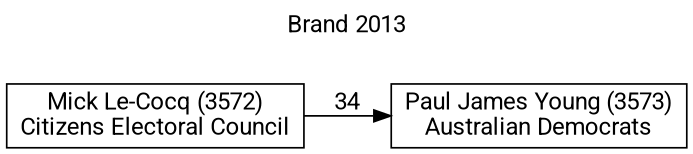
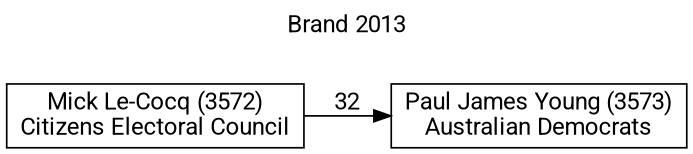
edge "Mick Le-Cocq (3572) Citizens Electoral Council" -> "Paul James Young (3573) Australian Democrats": label "34" -> "32"
